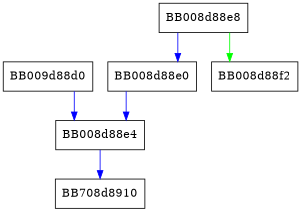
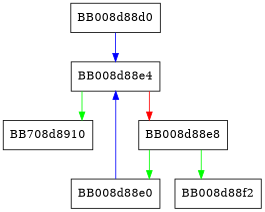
edge "BB008d88e8" -> "BB008d88e0": color blue -> green
node "BB009d88d0": label "BB009d88d0" -> "BB008d88d0"
edge "BB008d88e4" -> "BB008d88e8": added
edge "BB008d88e4" -> "BB708d8910": color blue -> green
